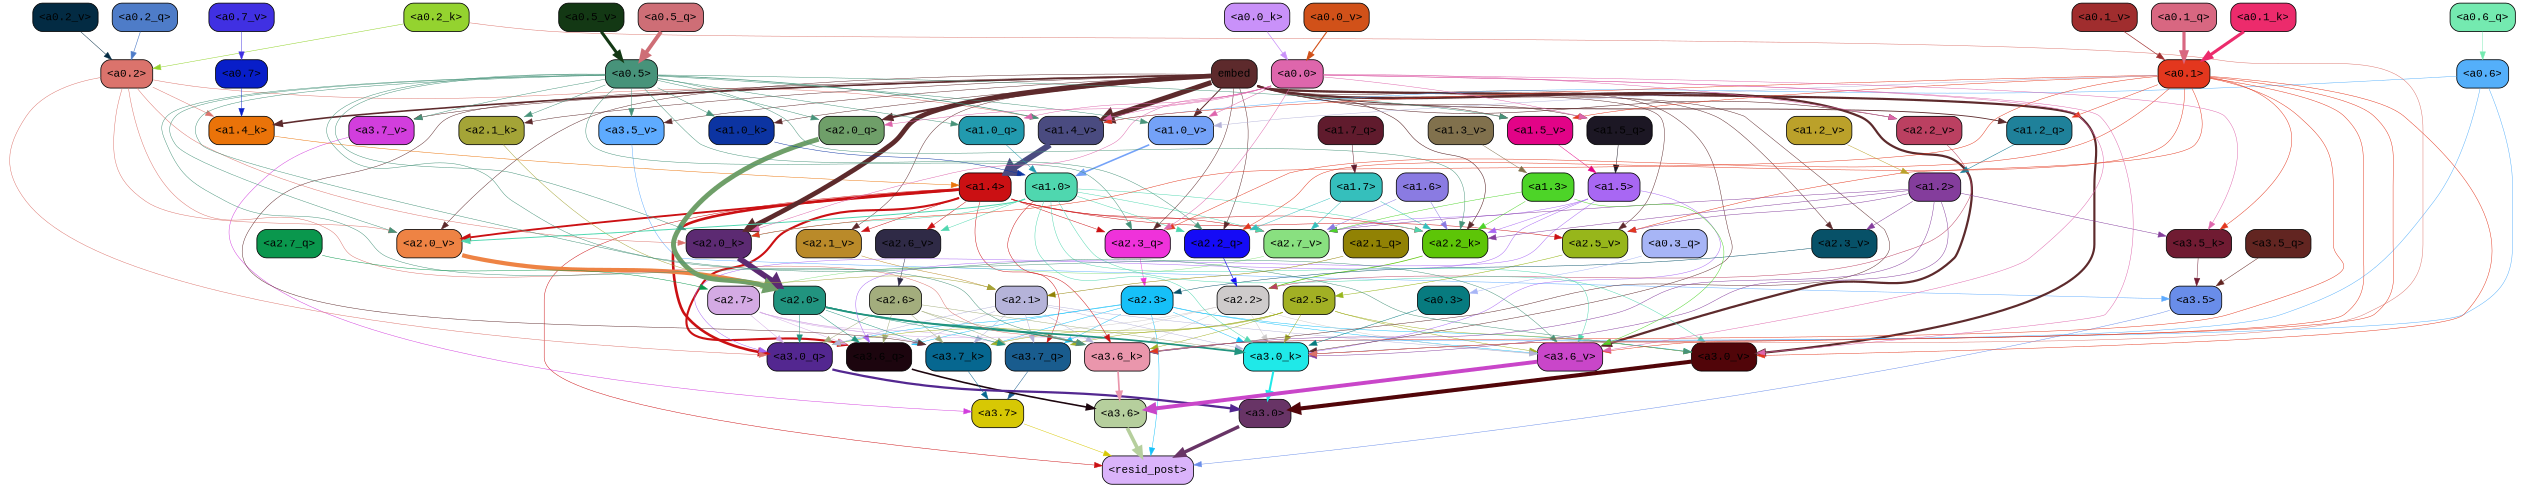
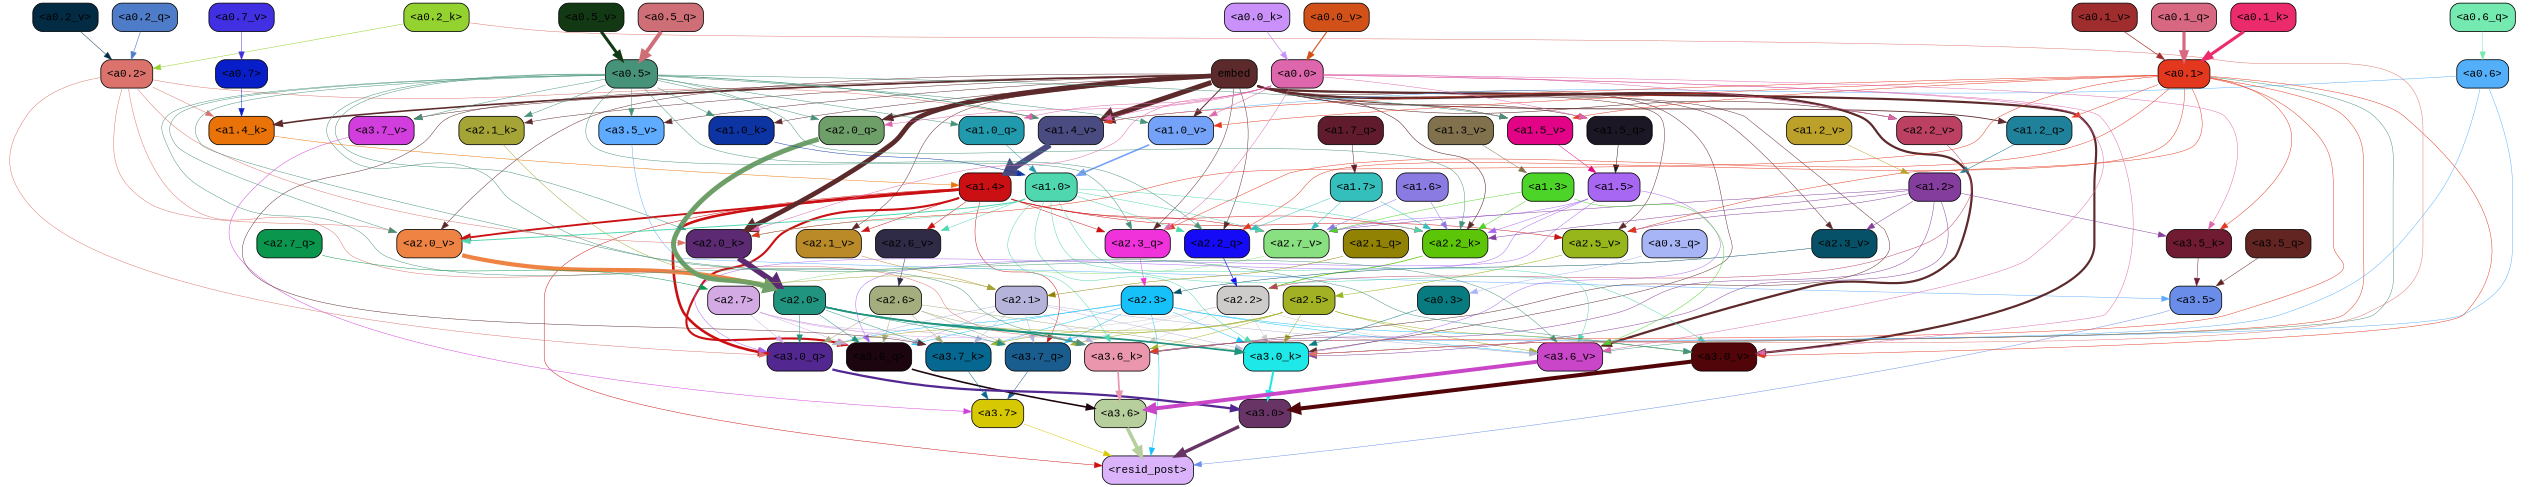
edge "<a0.1>" -> "<a1.0_v>": color #b5b3d9 -> #e3371e
edge "<a1.0>" -> "<a3.6_k>": color #cb1013 -> #4fd7af
edge "<a0.1>" -> "<a3.6_v>": color #e3371e -> #47937a
